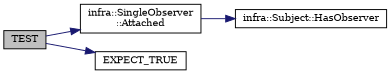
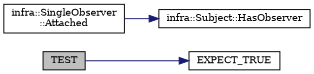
edge "TEST" -> "infra::SingleObserver ::Attached": removed
